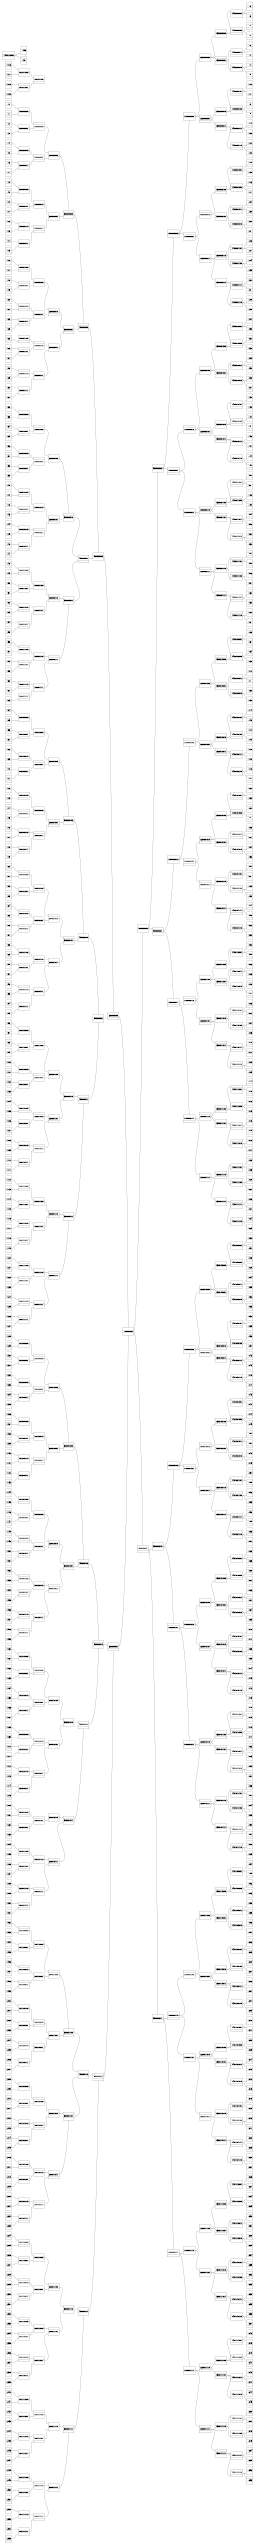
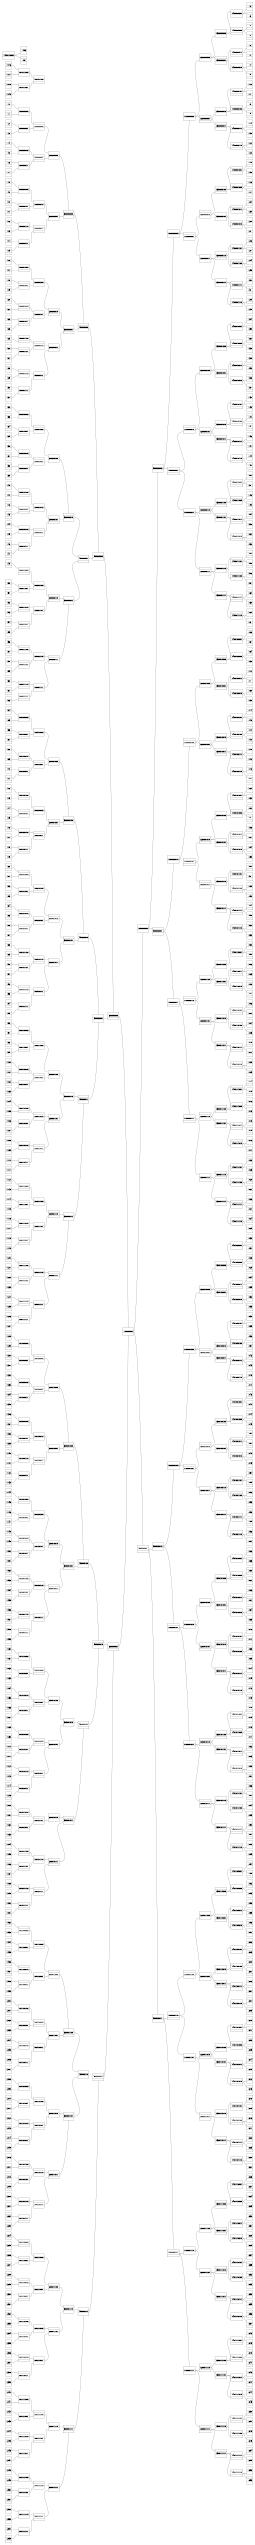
node "α49": removed
